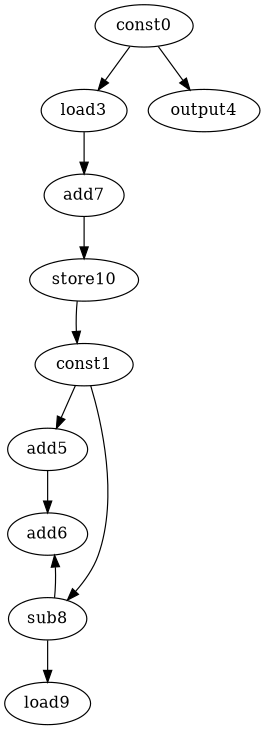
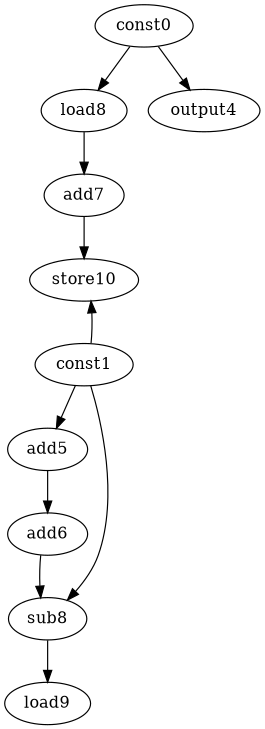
node "load3": label "load3" -> "load8"
edge "store10" -> "const1": reversed
edge "sub8" -> "add6": reversed
